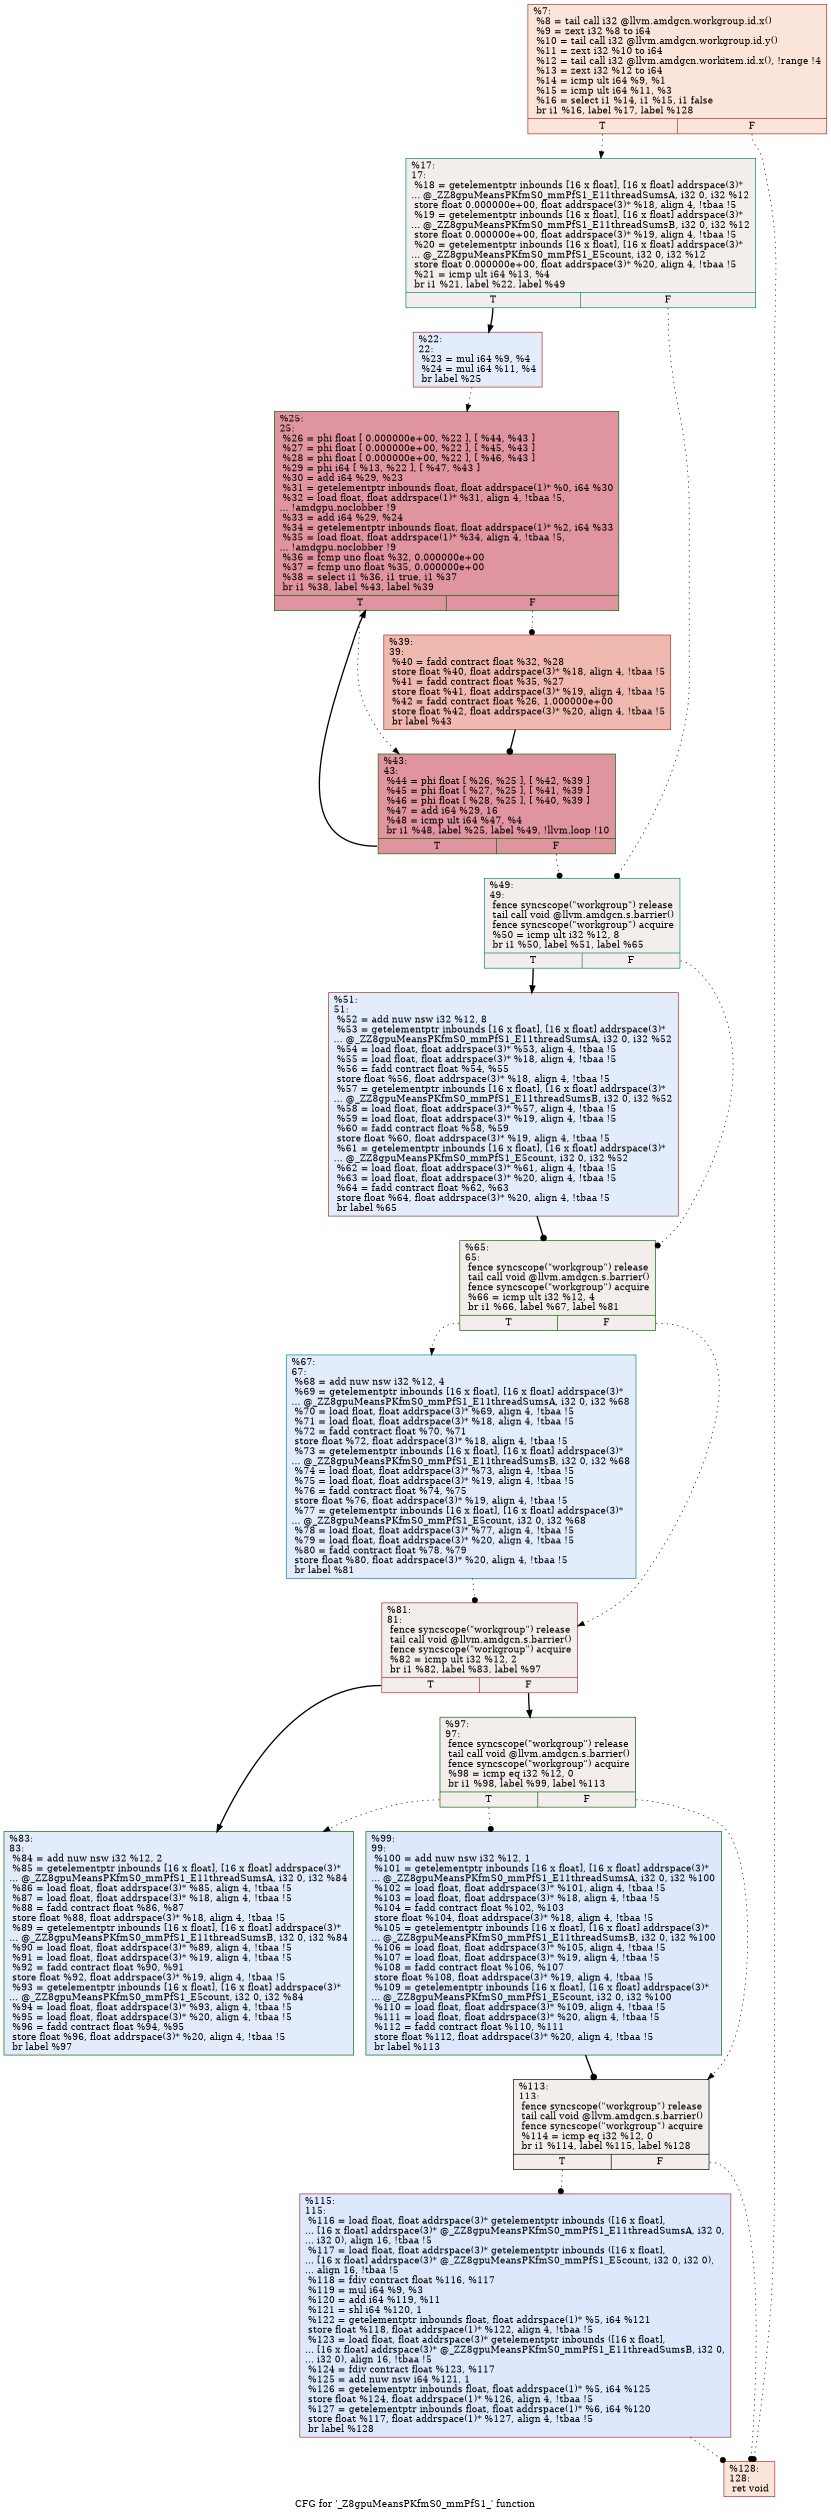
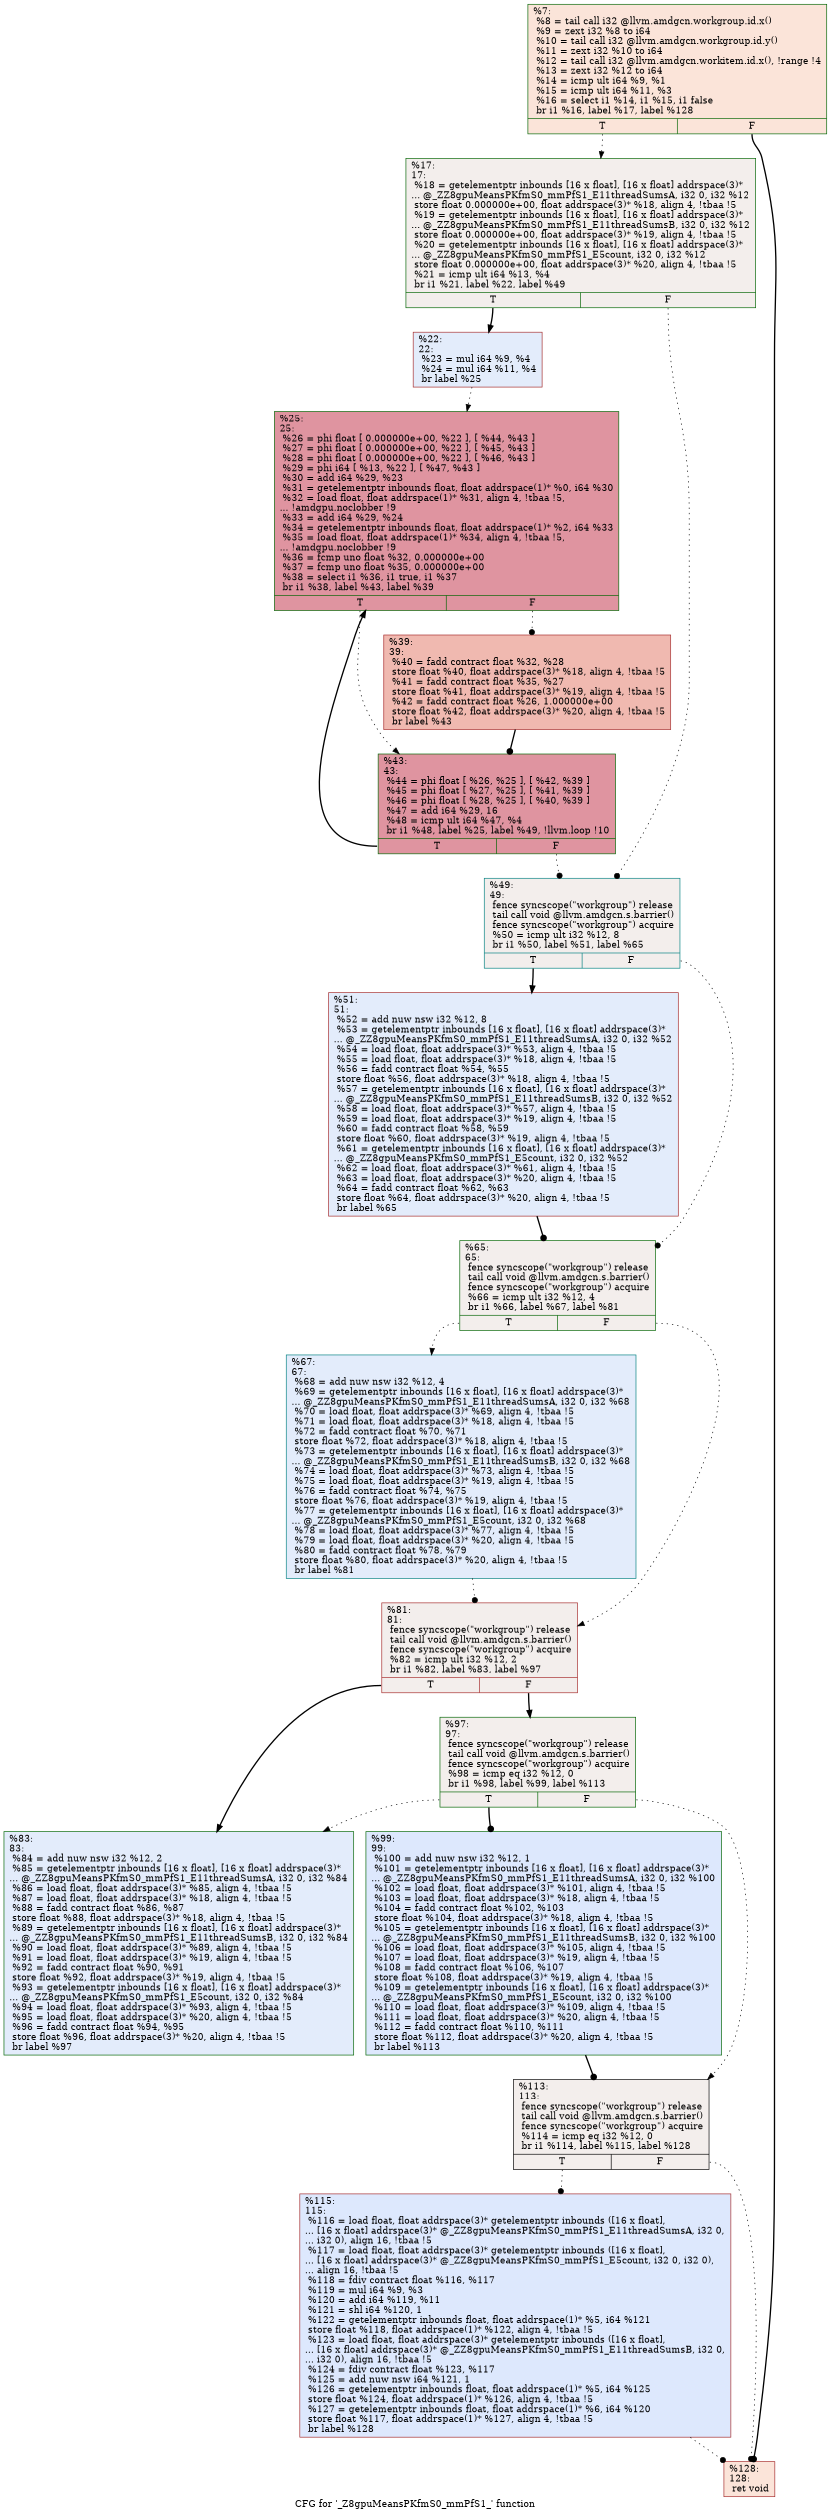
node "%7:": color brown -> darkgreen
node "%17:": color teal -> darkgreen
edge "%7:" -> "%128:": style dotted -> bold
edge "%97:" -> "%99:": style dotted -> bold
